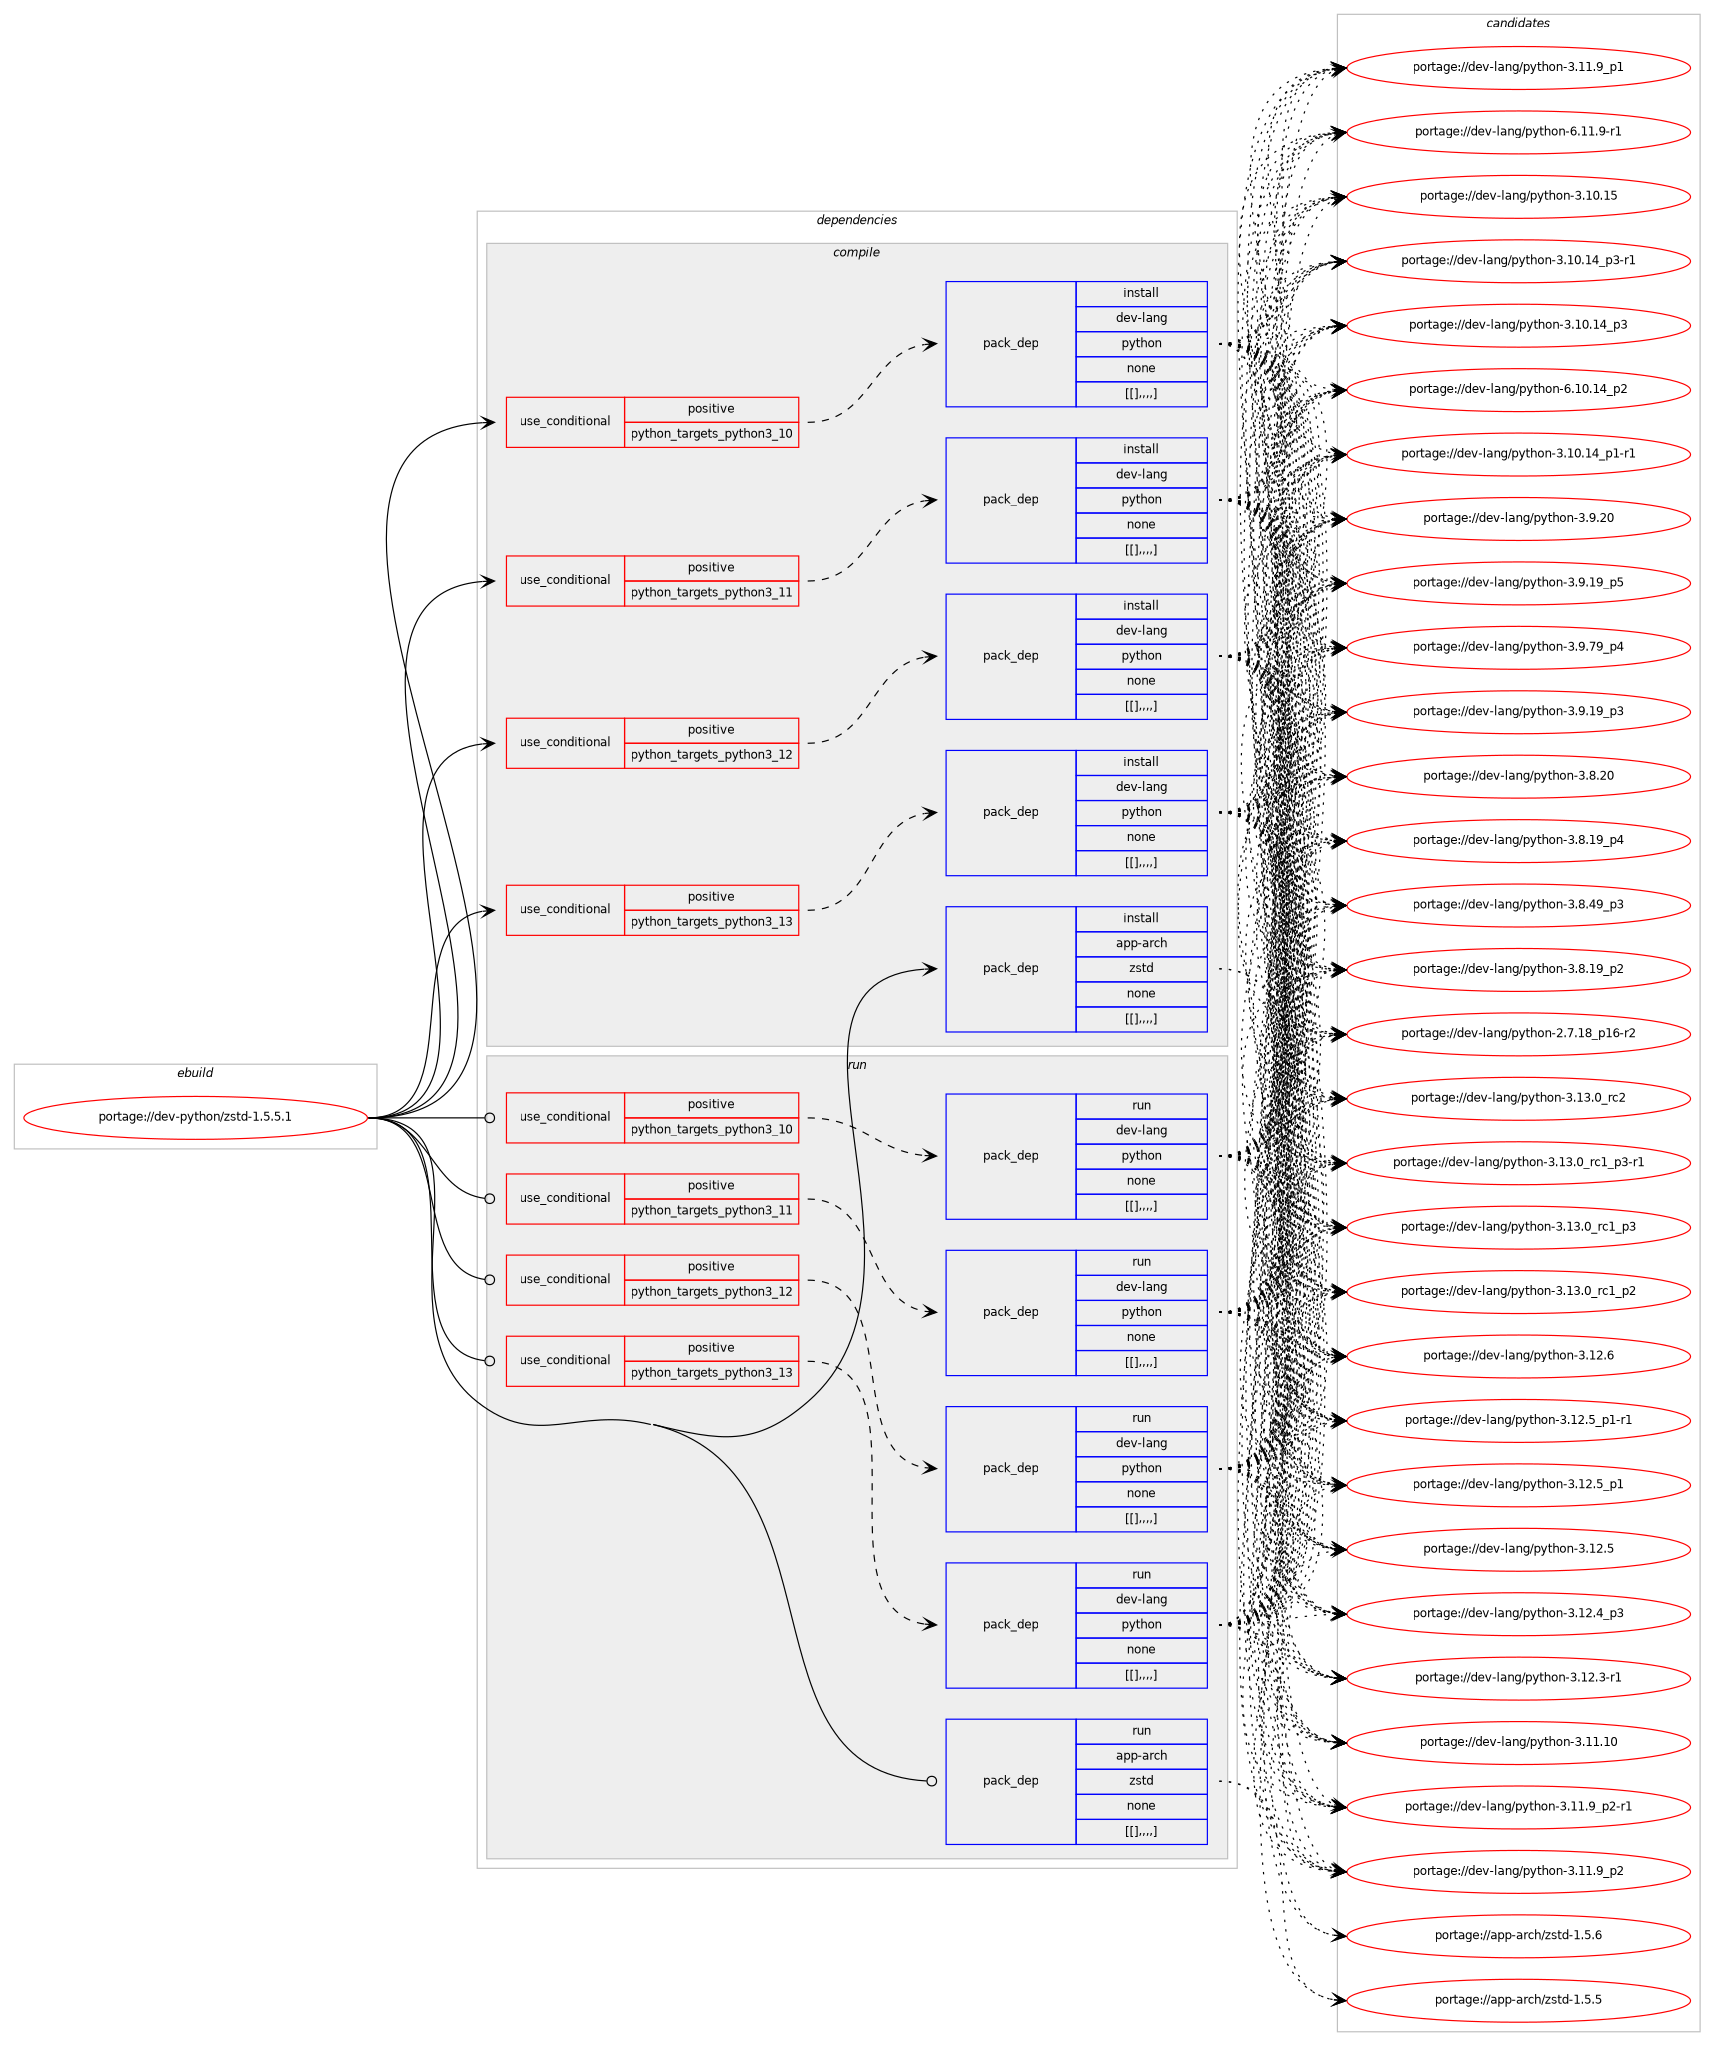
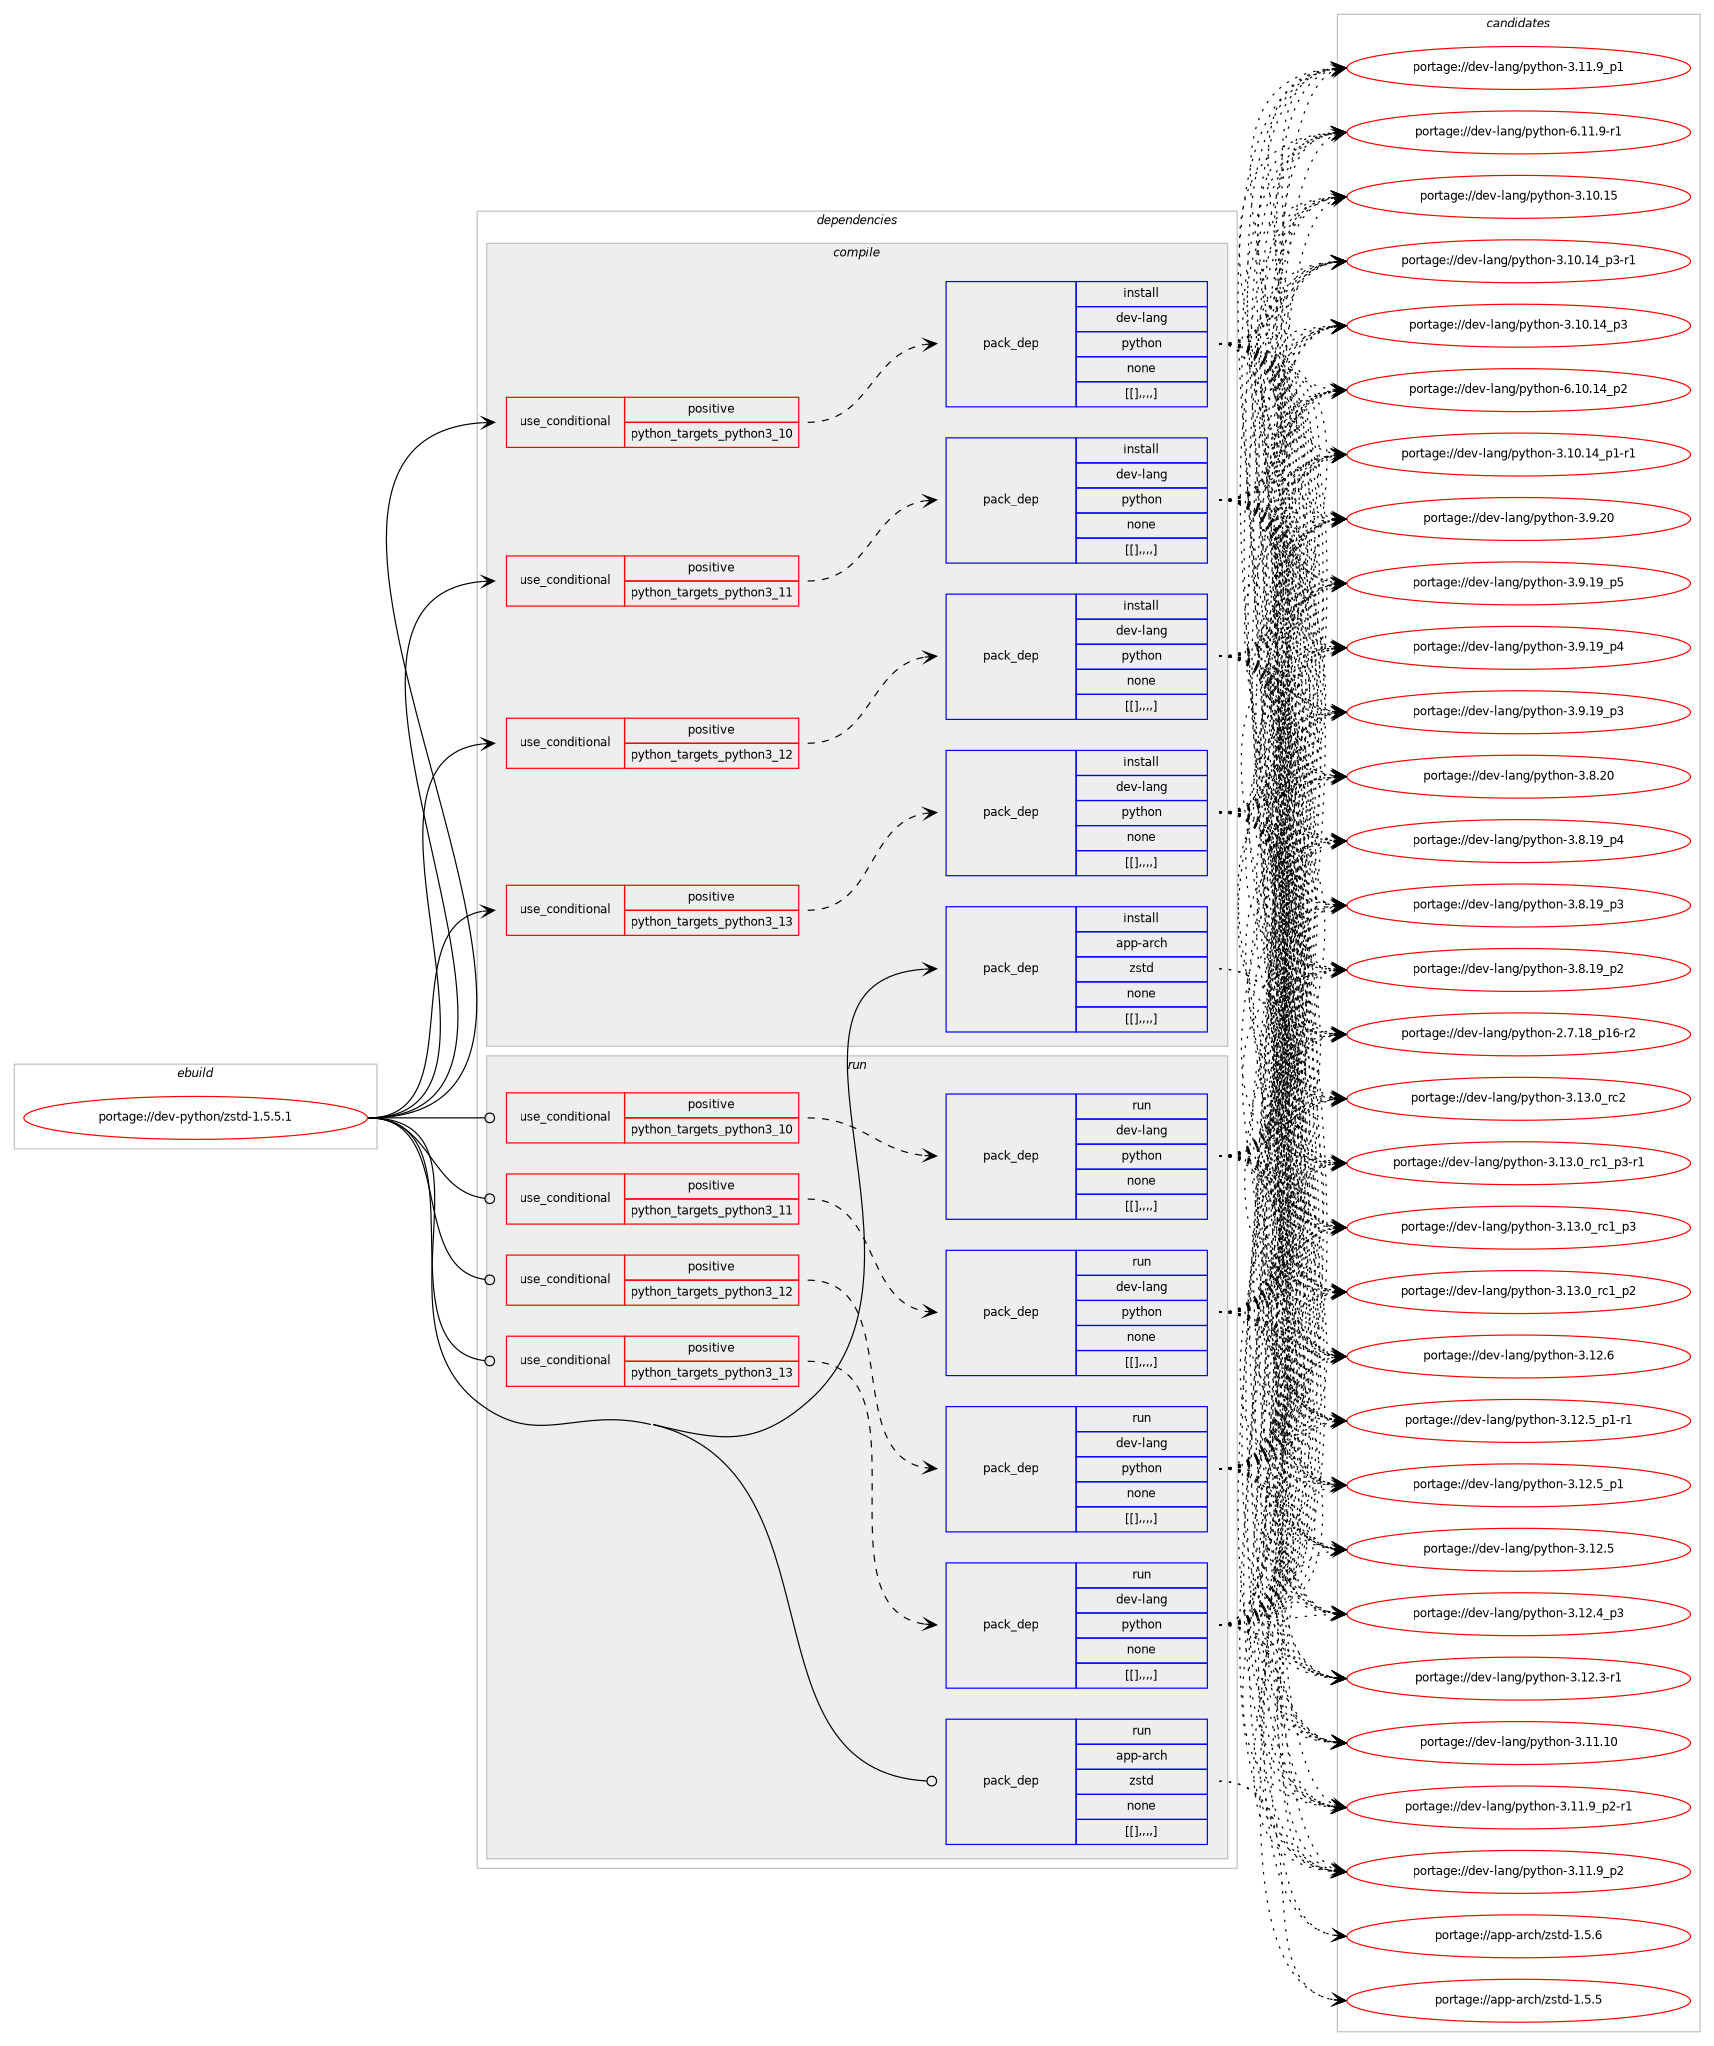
node "portage://dev-lang/python-3.9.79_p4": label "portage://dev-lang/python-3.9.79_p4" -> "portage://dev-lang/python-3.9.19_p4"
node "portage://dev-lang/python-3.8.49_p3": label "portage://dev-lang/python-3.8.49_p3" -> "portage://dev-lang/python-3.8.19_p3"
